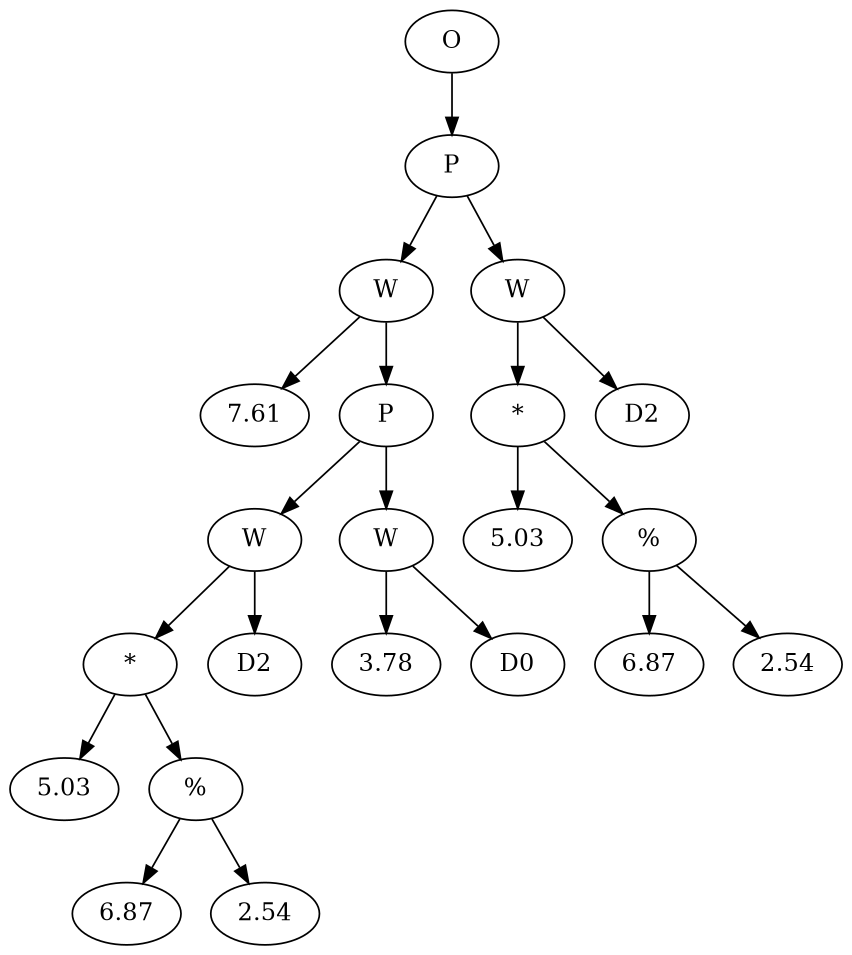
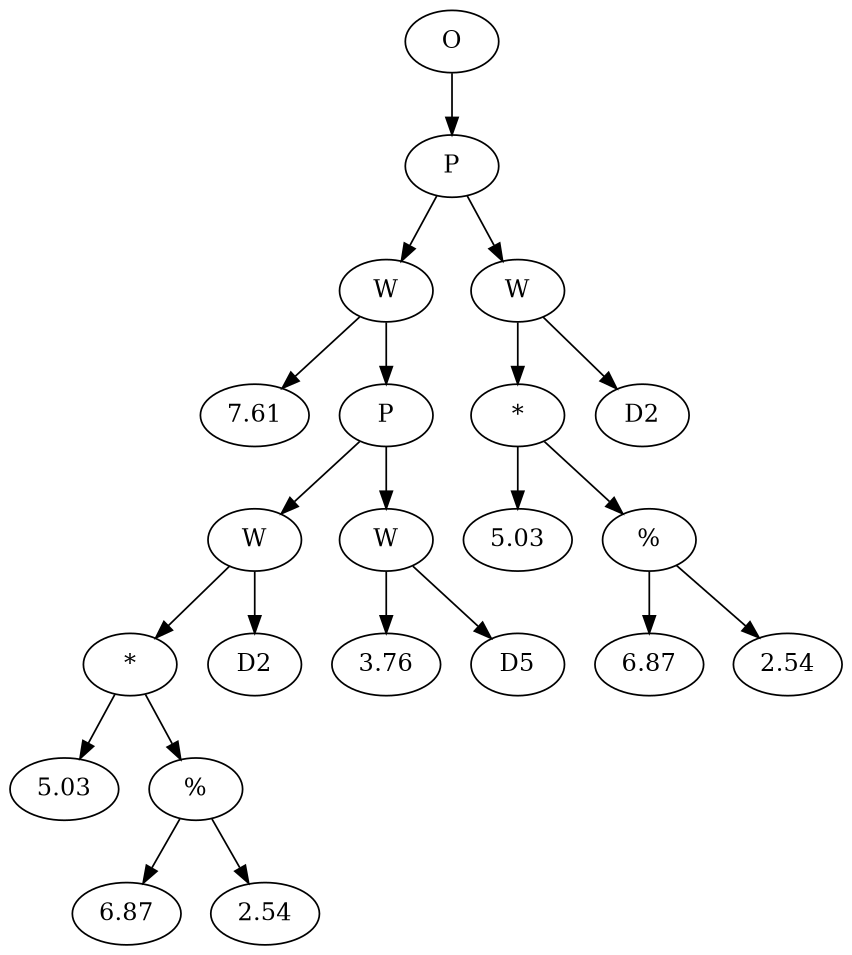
node "3.78": label "3.78" -> "3.76"
node "D0": label "D0" -> "D5"
